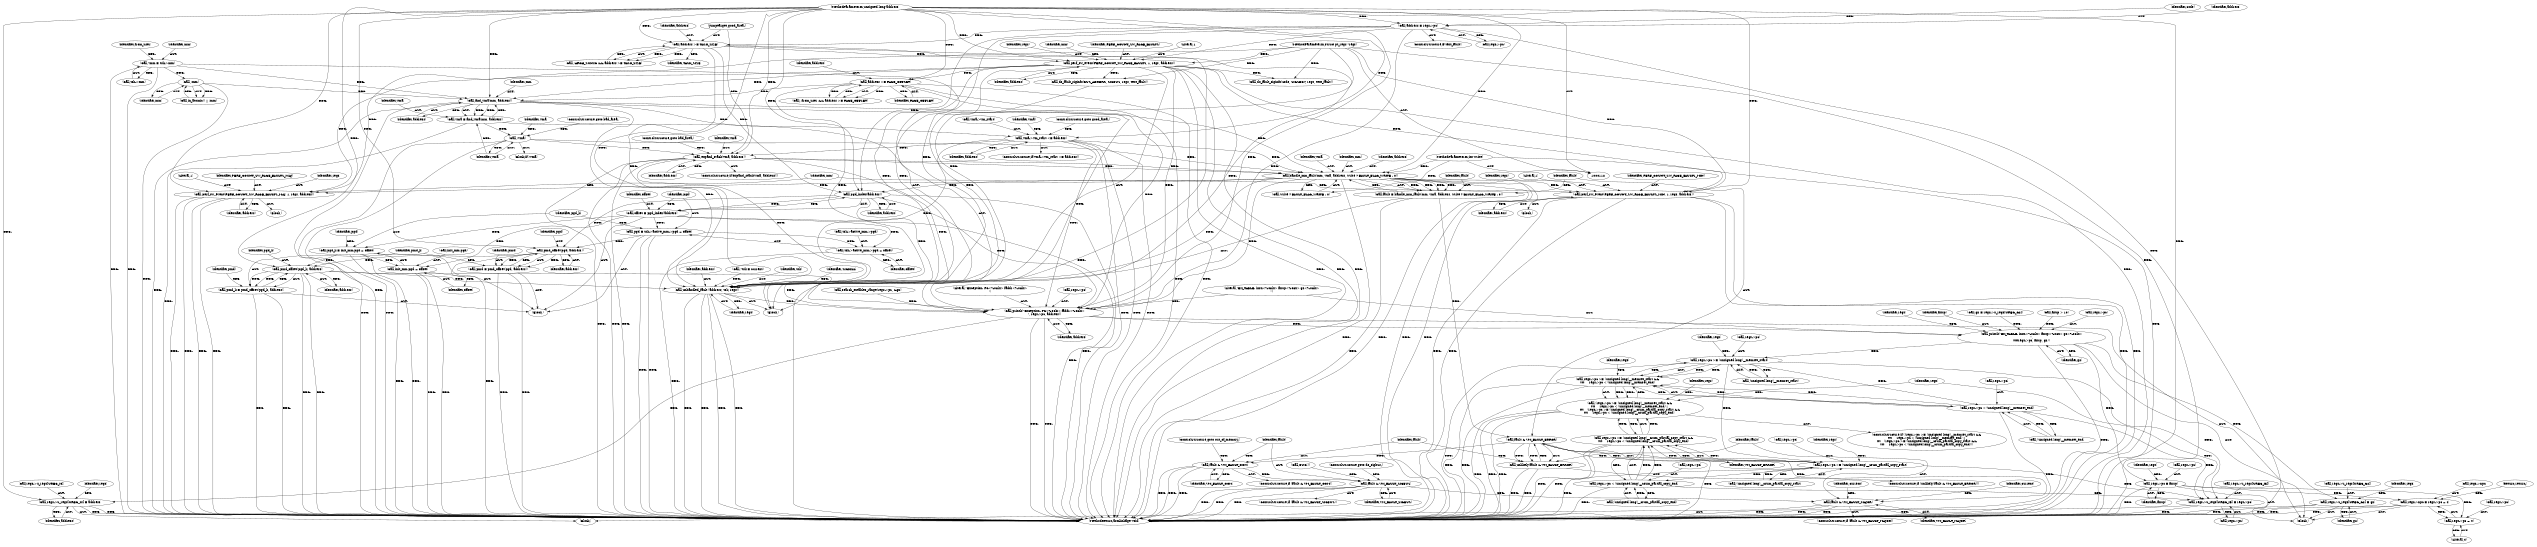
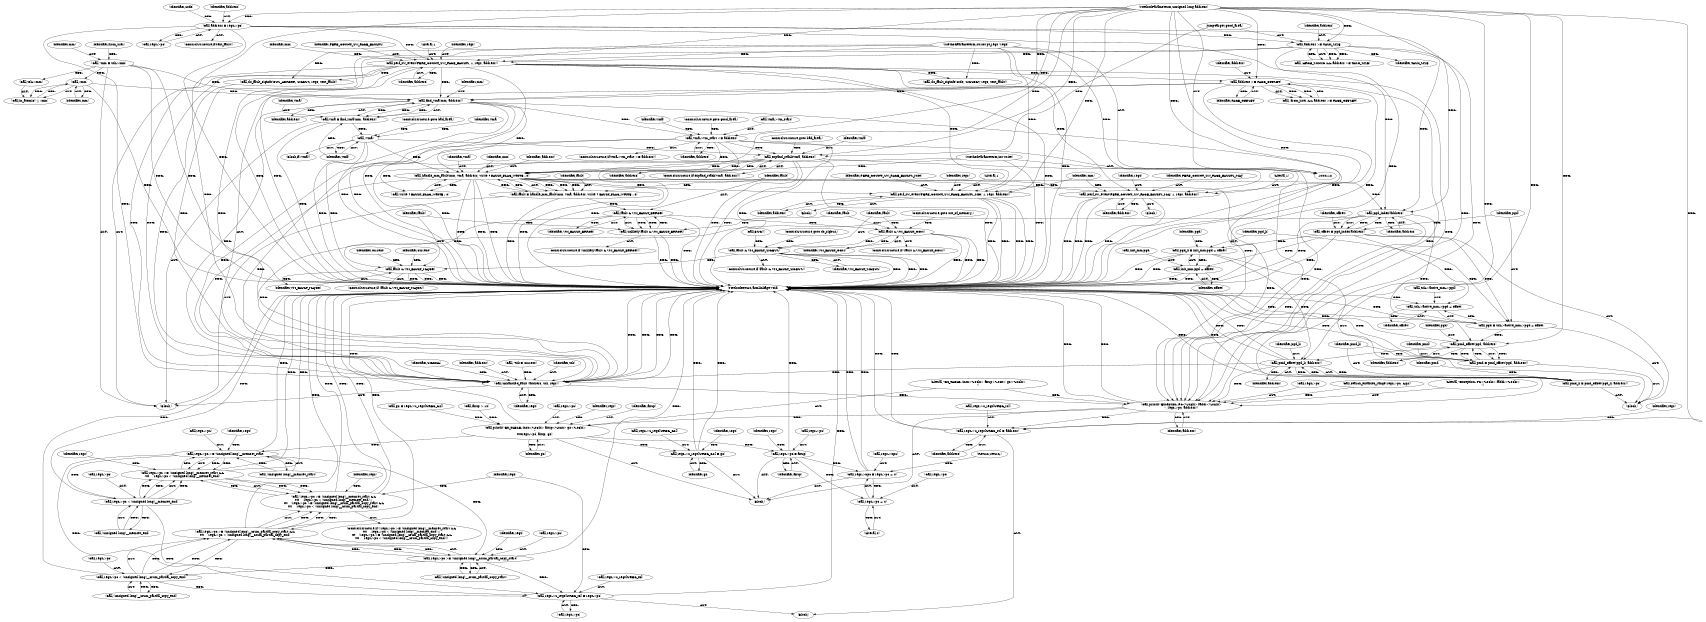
edge "(Call,tsk->mm)" -> "(Call,*mm = tsk->mm)": now "(Call,tsk->mm)" -> "(Call,in_atomic() || !mm)"
edge "(Call,address >= PAGE_OFFSET)" -> "(Call,unhandled_fault (address, tsk, regs))": label "DDG: " -> "AST: "
edge "(Call,tsk->active_mm->pgd + offset)" -> "(MethodReturn,asmlinkage void)": reversed
